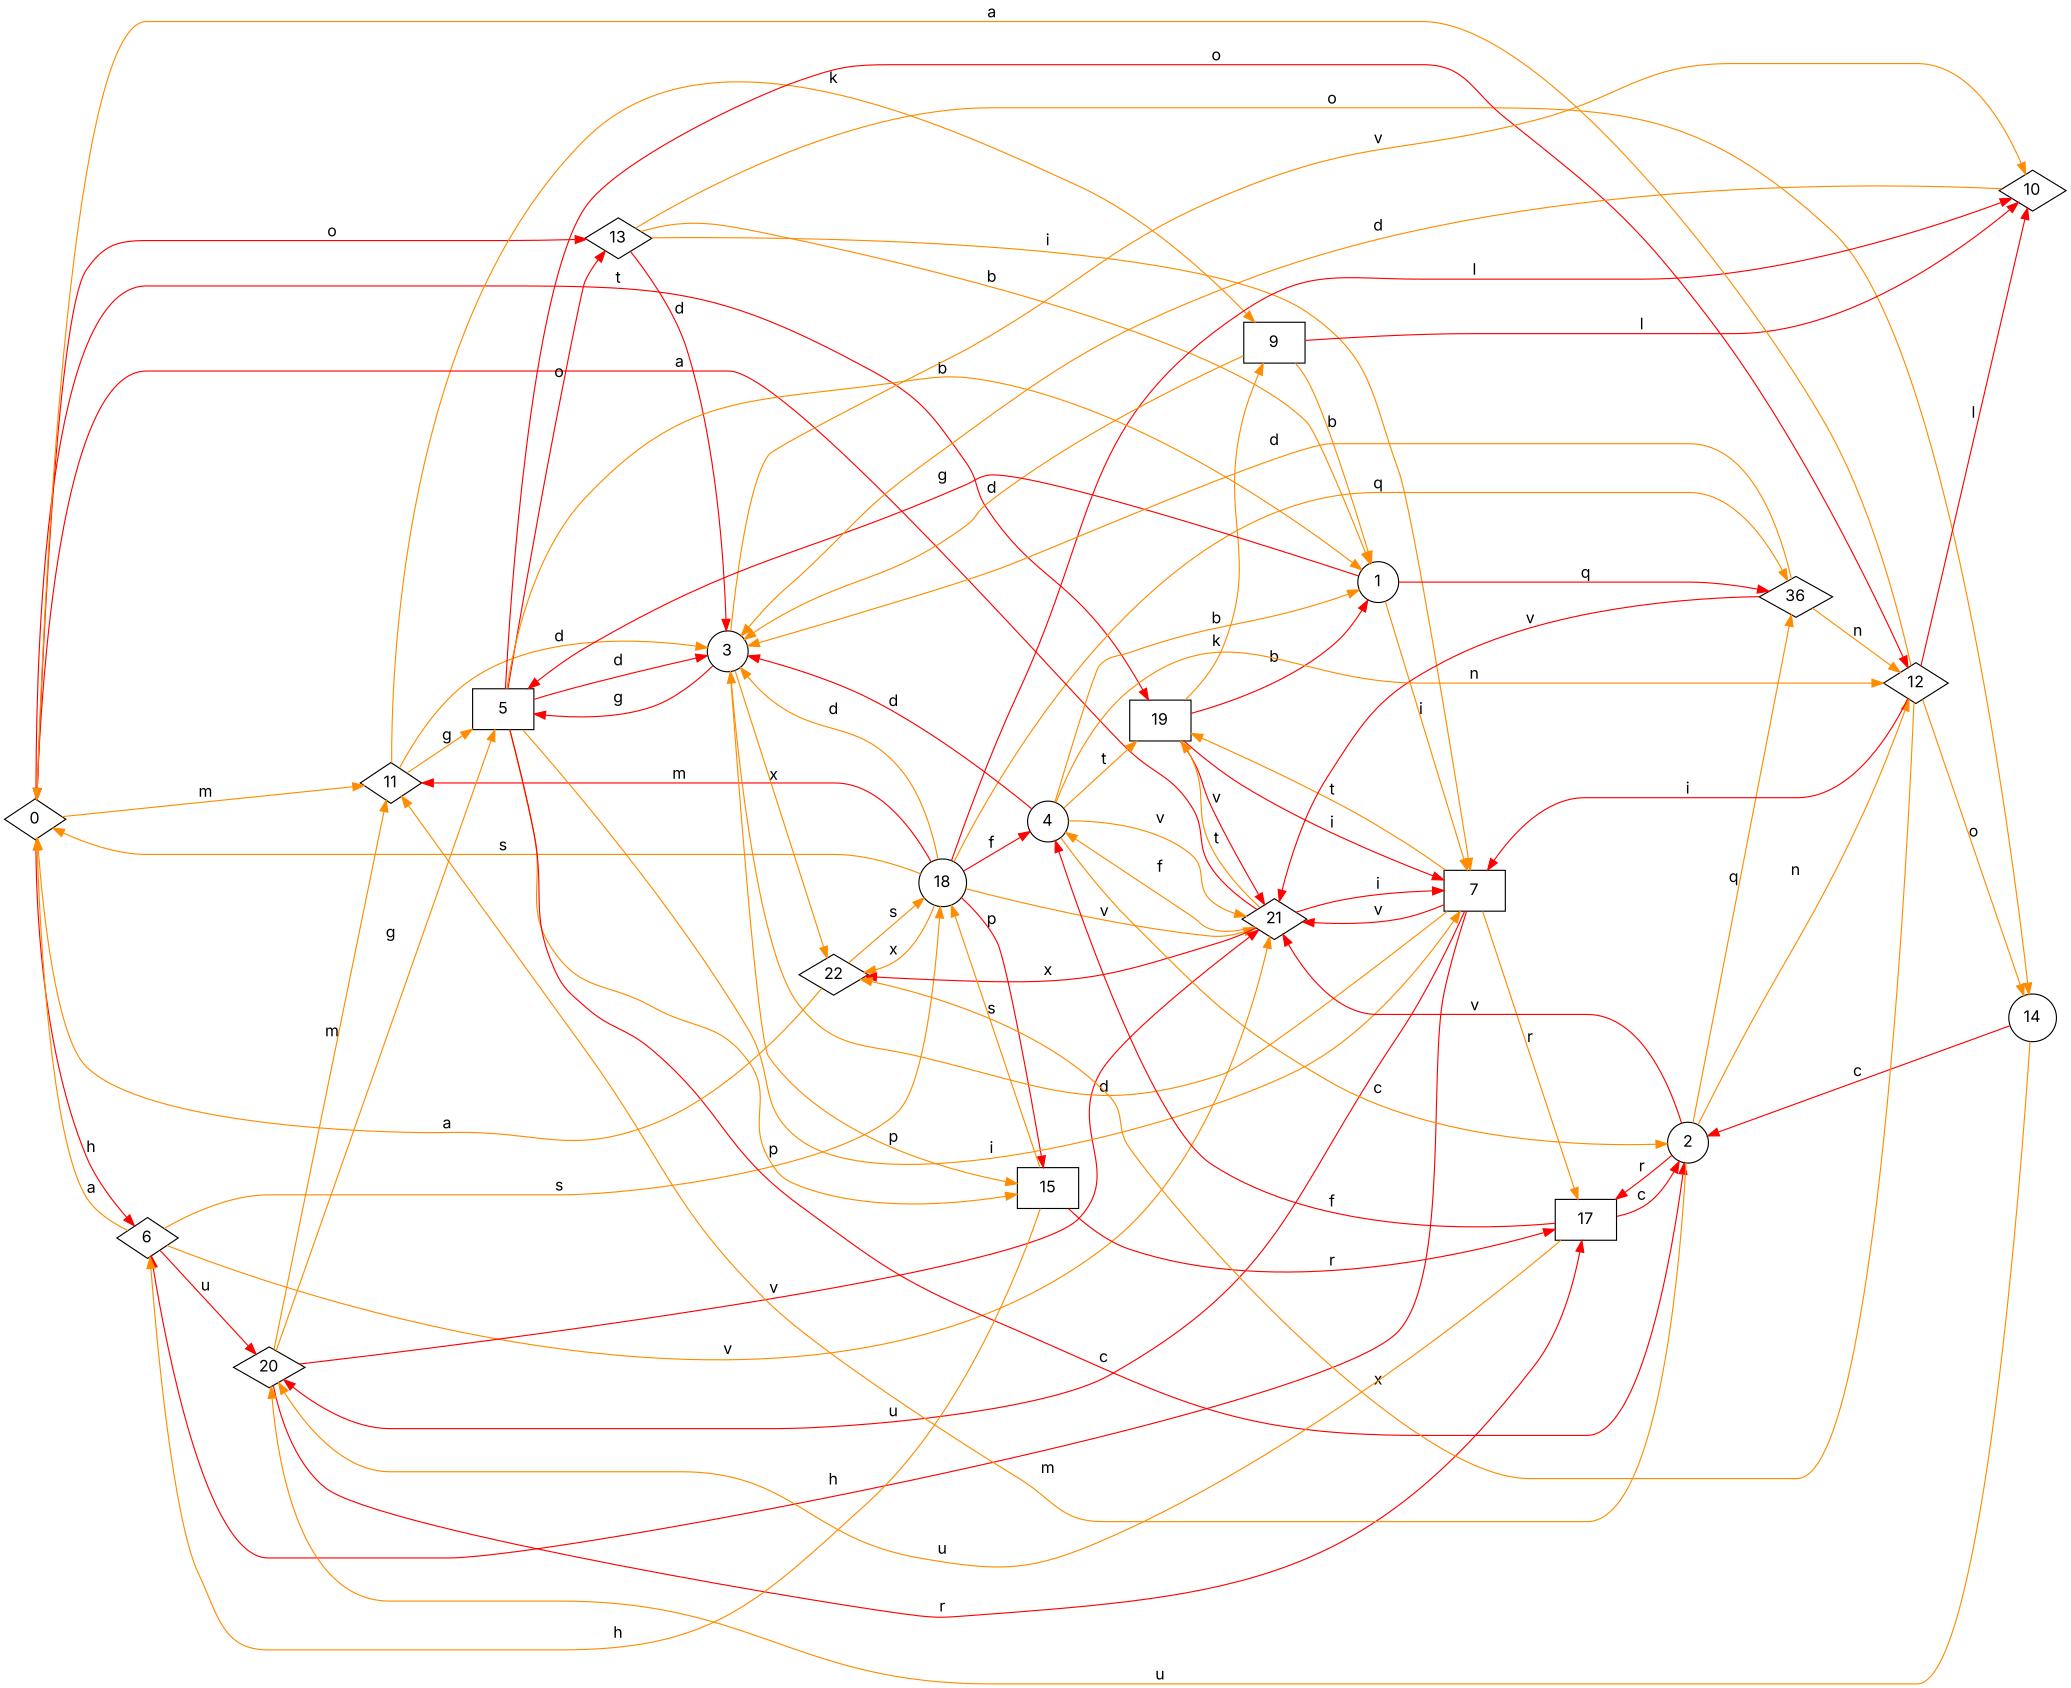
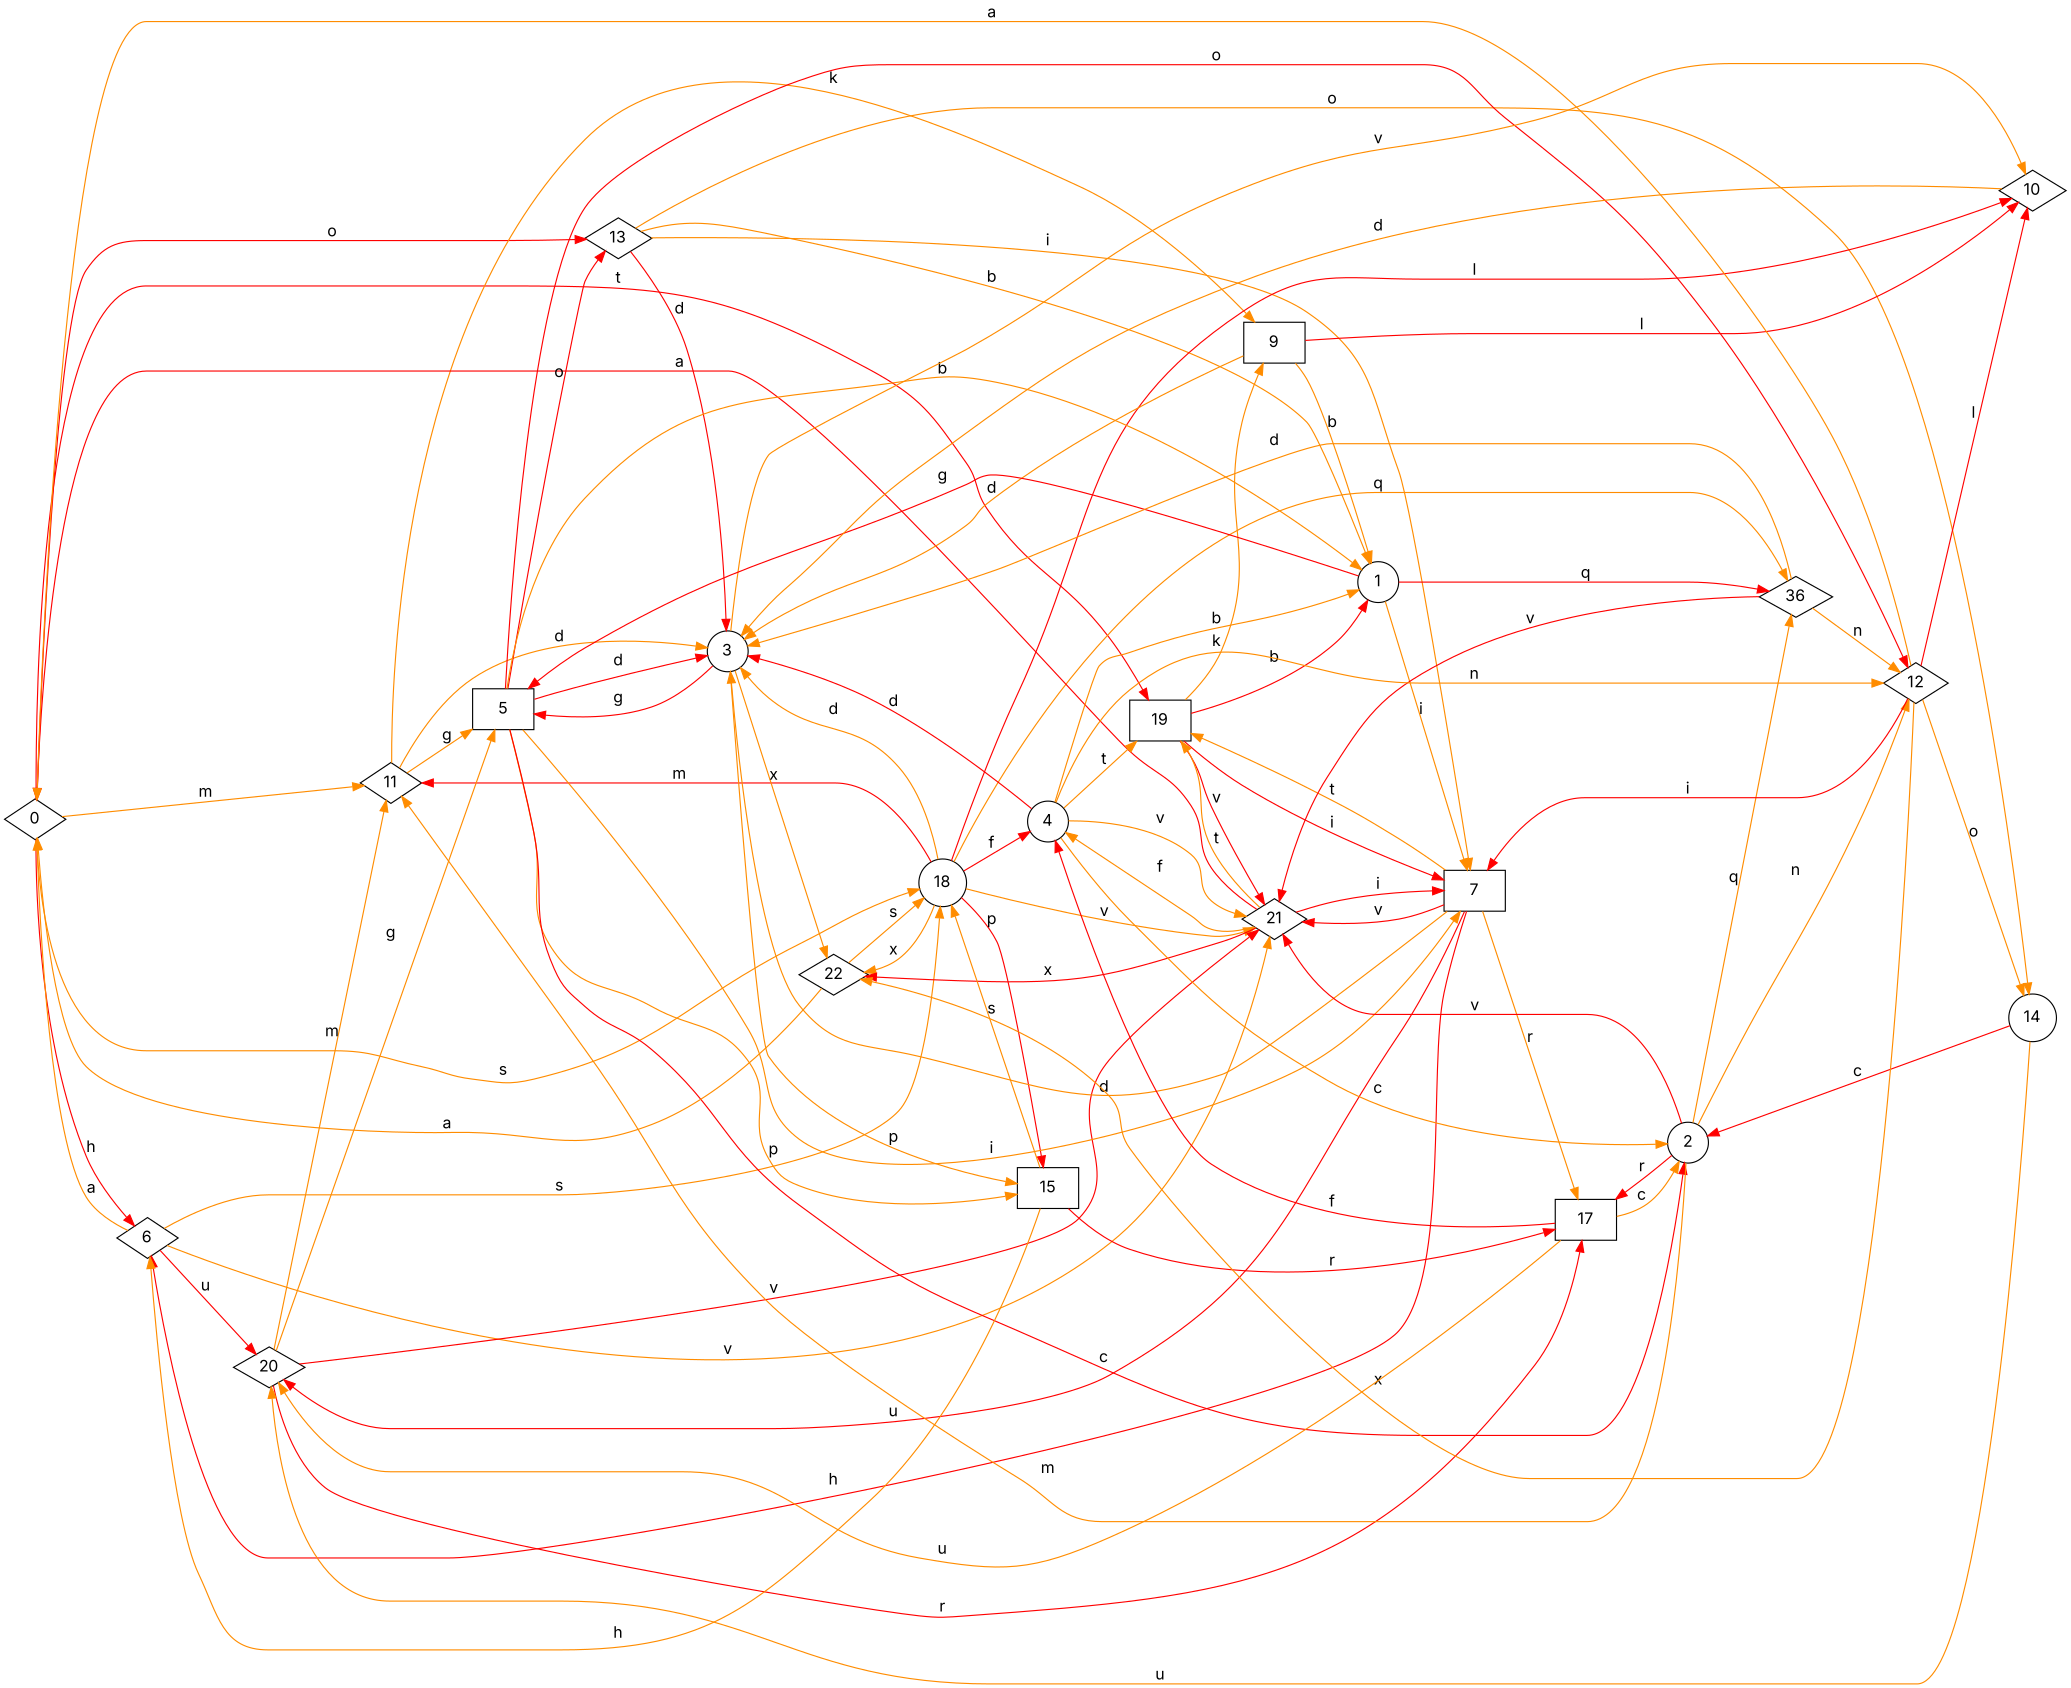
edge "18" -> "0": reversed
edge "17" -> "2": color red -> darkorange
